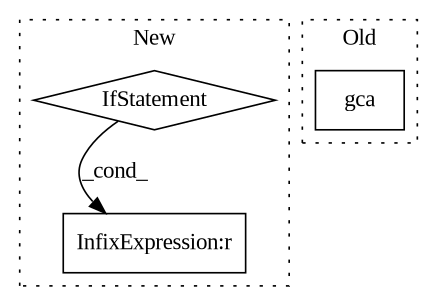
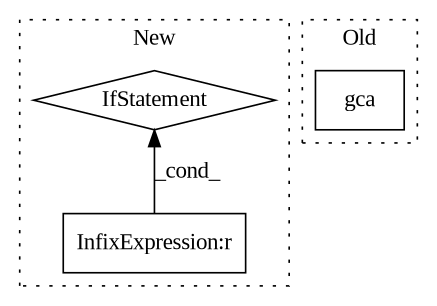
edge "IfStatement" -> "InfixExpression:r": reversed
